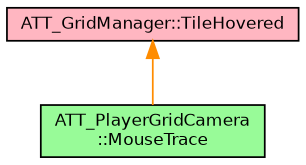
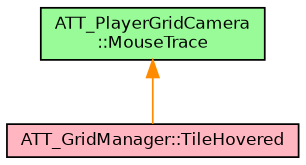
edge "ATT_PlayerGridCamera ::MouseTrace" -> "ATT_GridManager::TileHovered": reversed
